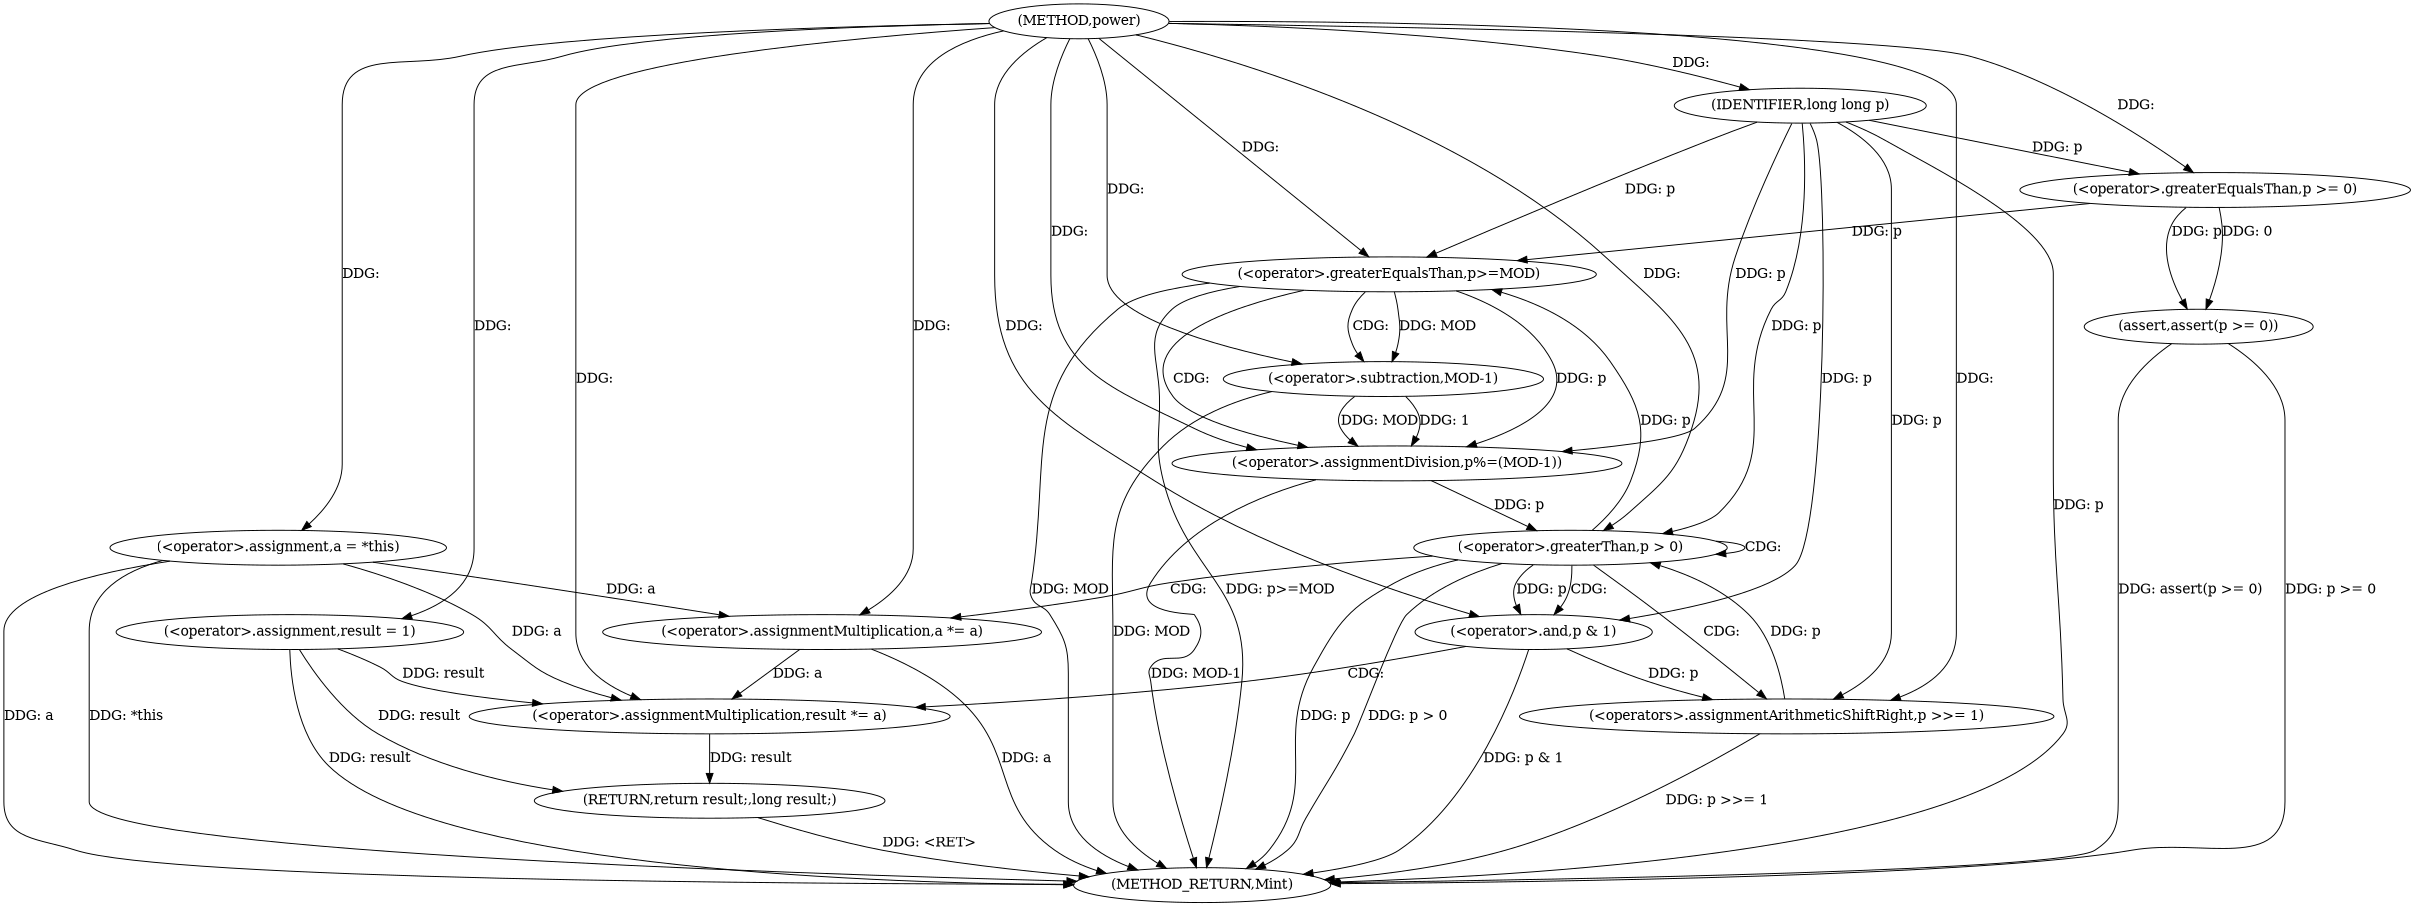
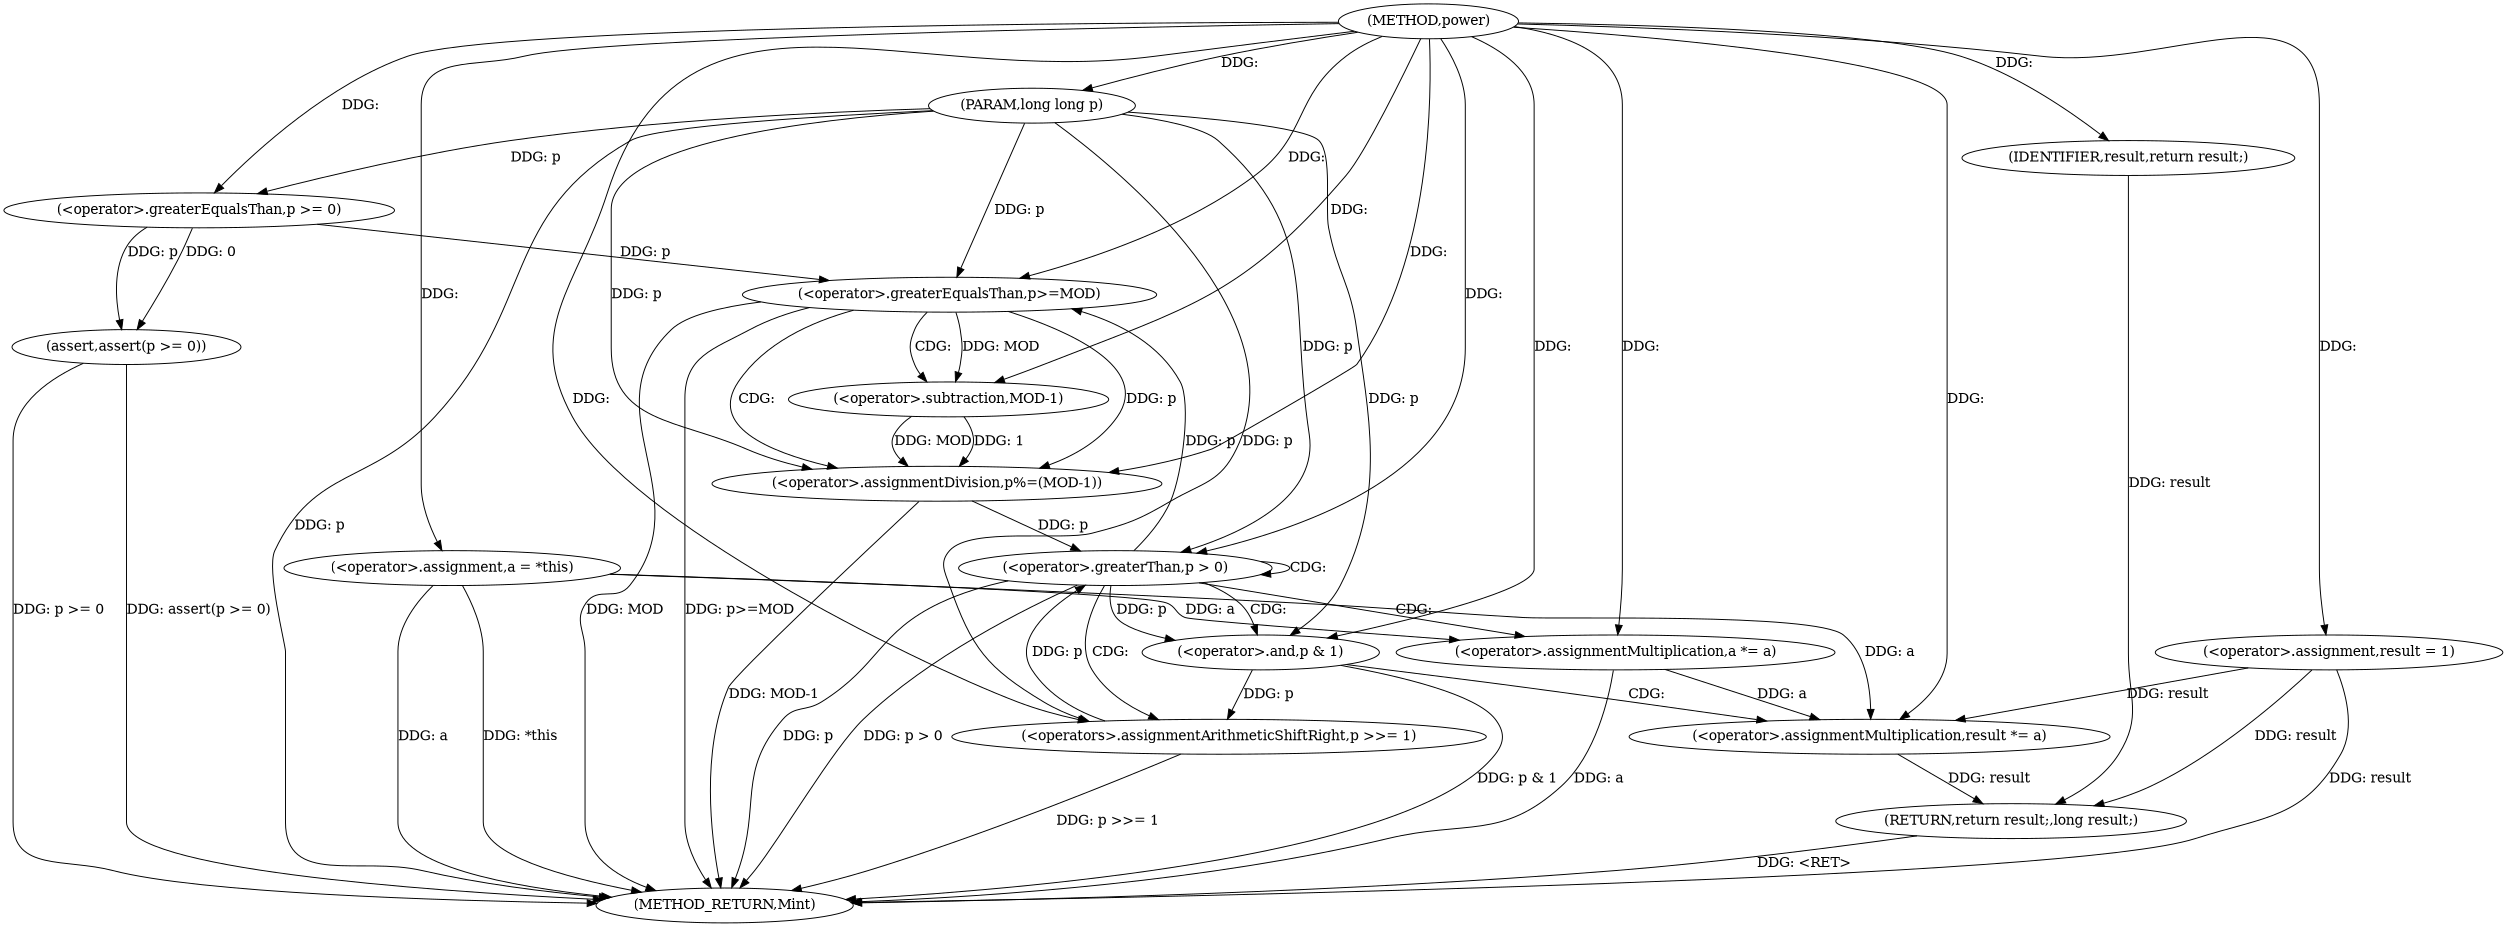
node "(IDENTIFIER,long long p)": label "(IDENTIFIER,long long p)" -> "(PARAM,long long p)"
node "(IDENTIFIER,result,return result;)": added
edge "(<operator>.subtraction,MOD-1)" -> "(METHOD_RETURN,Mint)": removed, label "DDG: MOD"
